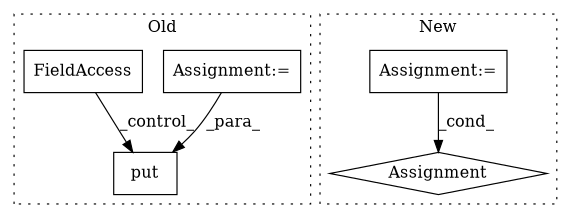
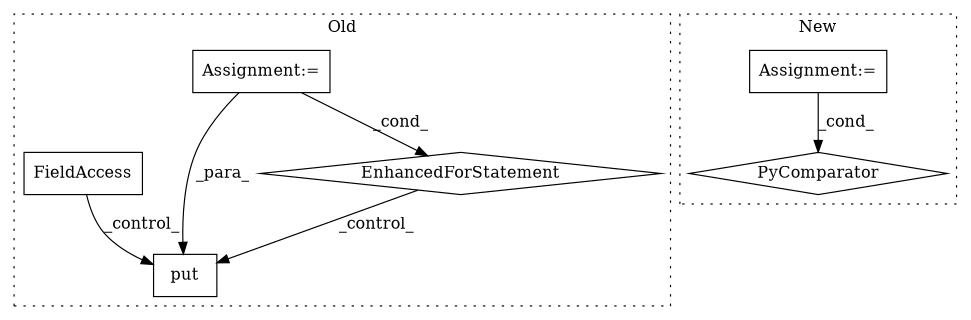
node "Assignment": label "Assignment" -> "PyComparator"
node "EnhancedForStatement": added
